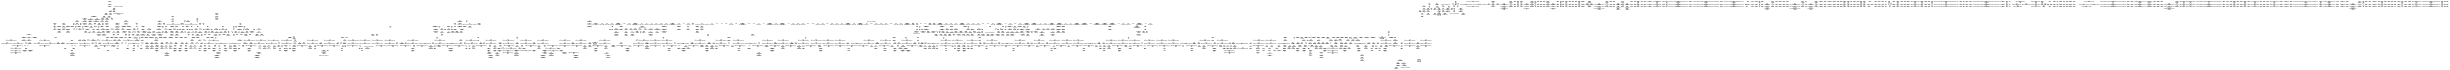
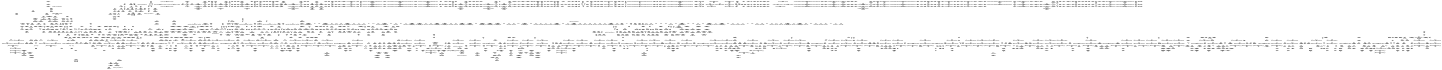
node "CE0x452d7b0": removed
node "CE0x447f1e0": added
node "CE0x45350d0": removed
